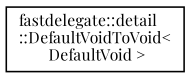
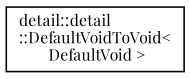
node "fastdelegate::detail ::DefaultVoidToVoid< DefaultVoid >": label "fastdelegate::detail ::DefaultVoidToVoid< DefaultVoid >" -> "detail::detail ::DefaultVoidToVoid< DefaultVoid >"
